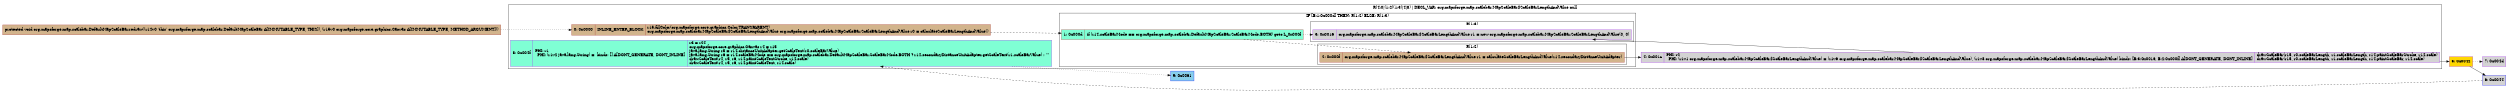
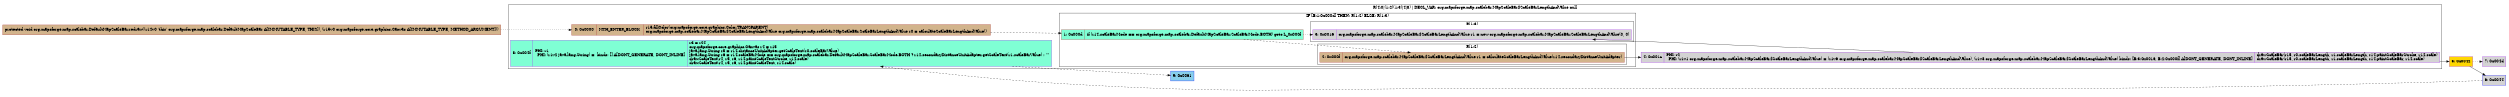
node "0: 0x0000": text "INLINE_ENTER_BLOCK" -> "MTH_ENTER_BLOCK"
edge "8: 0x004f" -> "9: 0x0061": style dotted -> dashed
